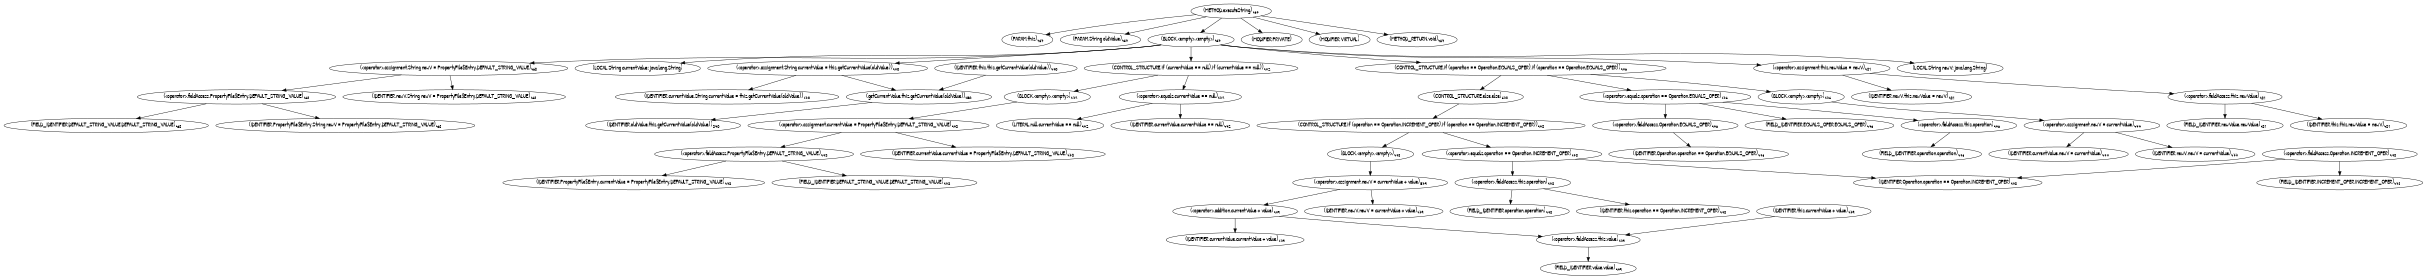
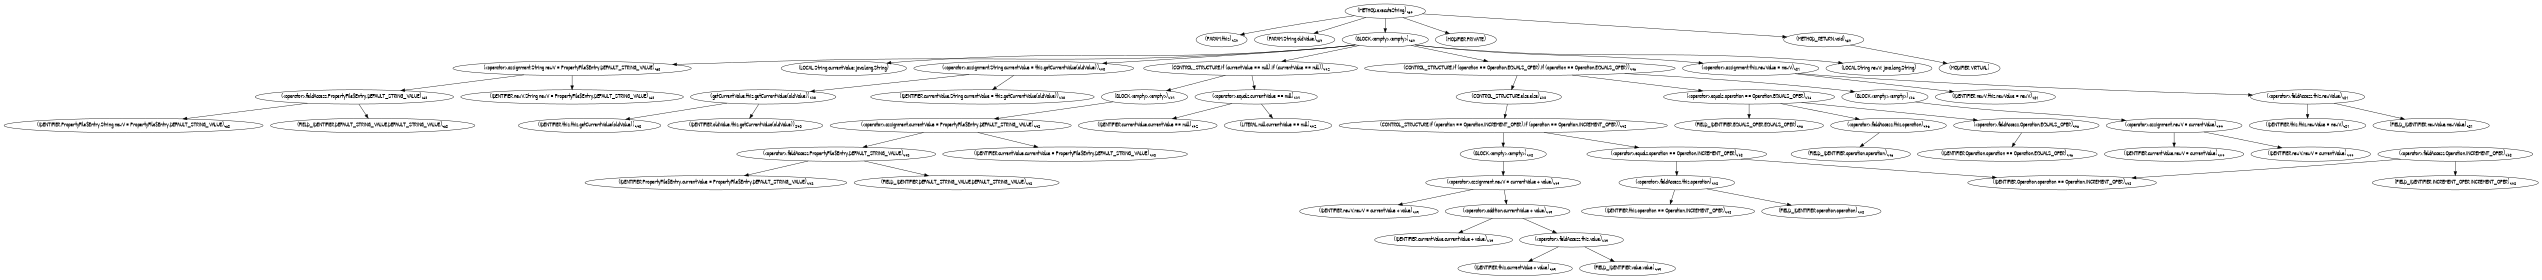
edge "(METHOD,executeString)" -> "(MODIFIER,VIRTUAL)": now "(METHOD_RETURN,void)" -> "(MODIFIER,VIRTUAL)"
node "(PARAM,this)": text "467" -> "427"
edge "(IDENTIFIER,this,this.getCurrentValue(oldValue))" -> "(getCurrentValue,this.getCurrentValue(oldValue))": reversed
node "(getCurrentValue,this.getCurrentValue(oldValue))": text "450" -> "470"
node "(<operator>.assignment,newV = currentValue + value)": text "579" -> "479"
edge "(IDENTIFIER,this,currentValue + value)" -> "(<operator>.fieldAccess,this.value)": reversed
